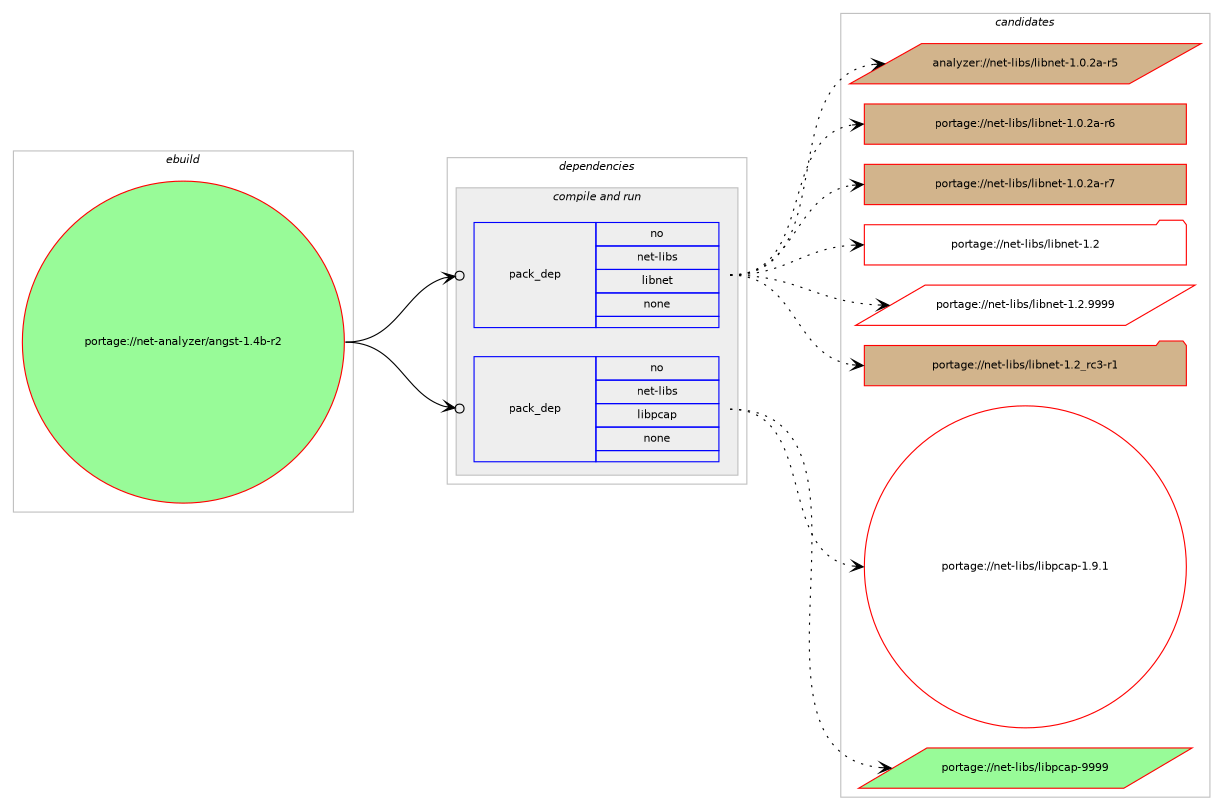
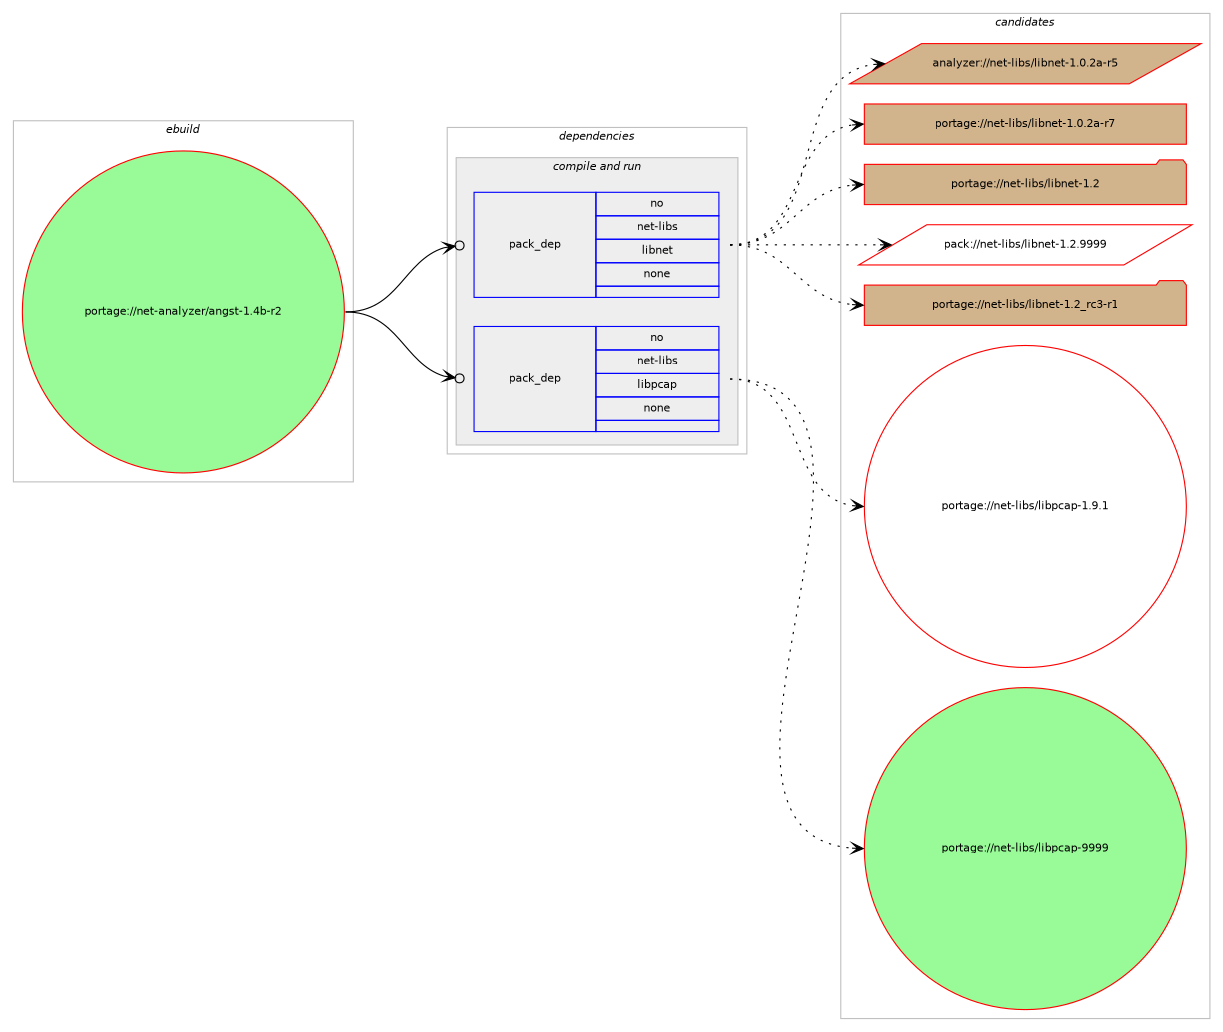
node "portage://net-libs/libnet-1.0.2a-r6": removed
node "portage://net-libs/libnet-1.2": fillcolor white -> tan
node "portage://net-libs/libnet-1.2.9999": label "portage://net-libs/libnet-1.2.9999" -> "pack://net-libs/libnet-1.2.9999"
node "portage://net-libs/libpcap-9999": shape parallelogram -> circle
